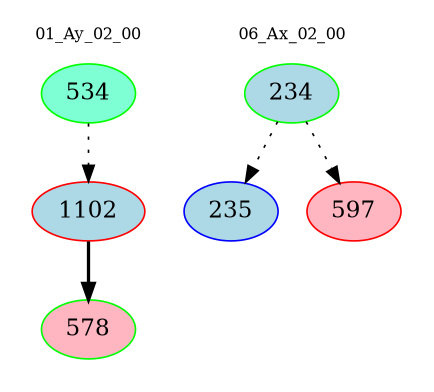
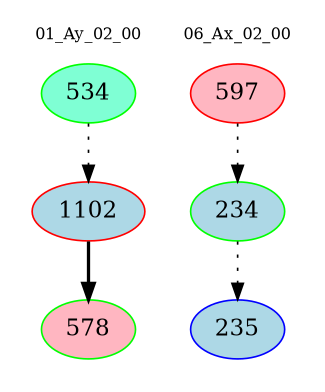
edge "234" -> "597": reversed
